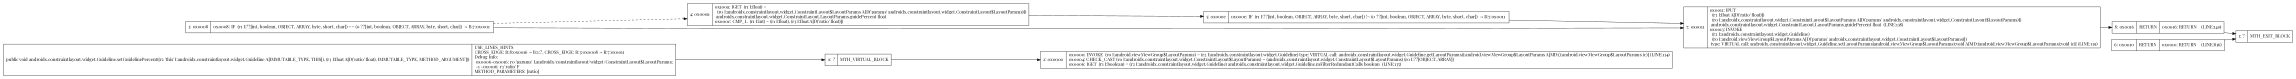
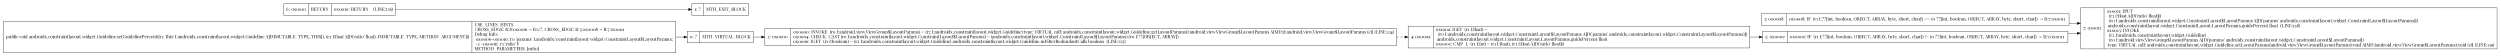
edge "3: 0x0008" -> "4: 0x000a": now "2: 0x0000" -> "4: 0x000a"
node "8: 0x0016": removed
node "6: 0x0010": text "0x0010: RETURN    (LINE:836)" -> "0x0010: RETURN    (LINE:136)"
